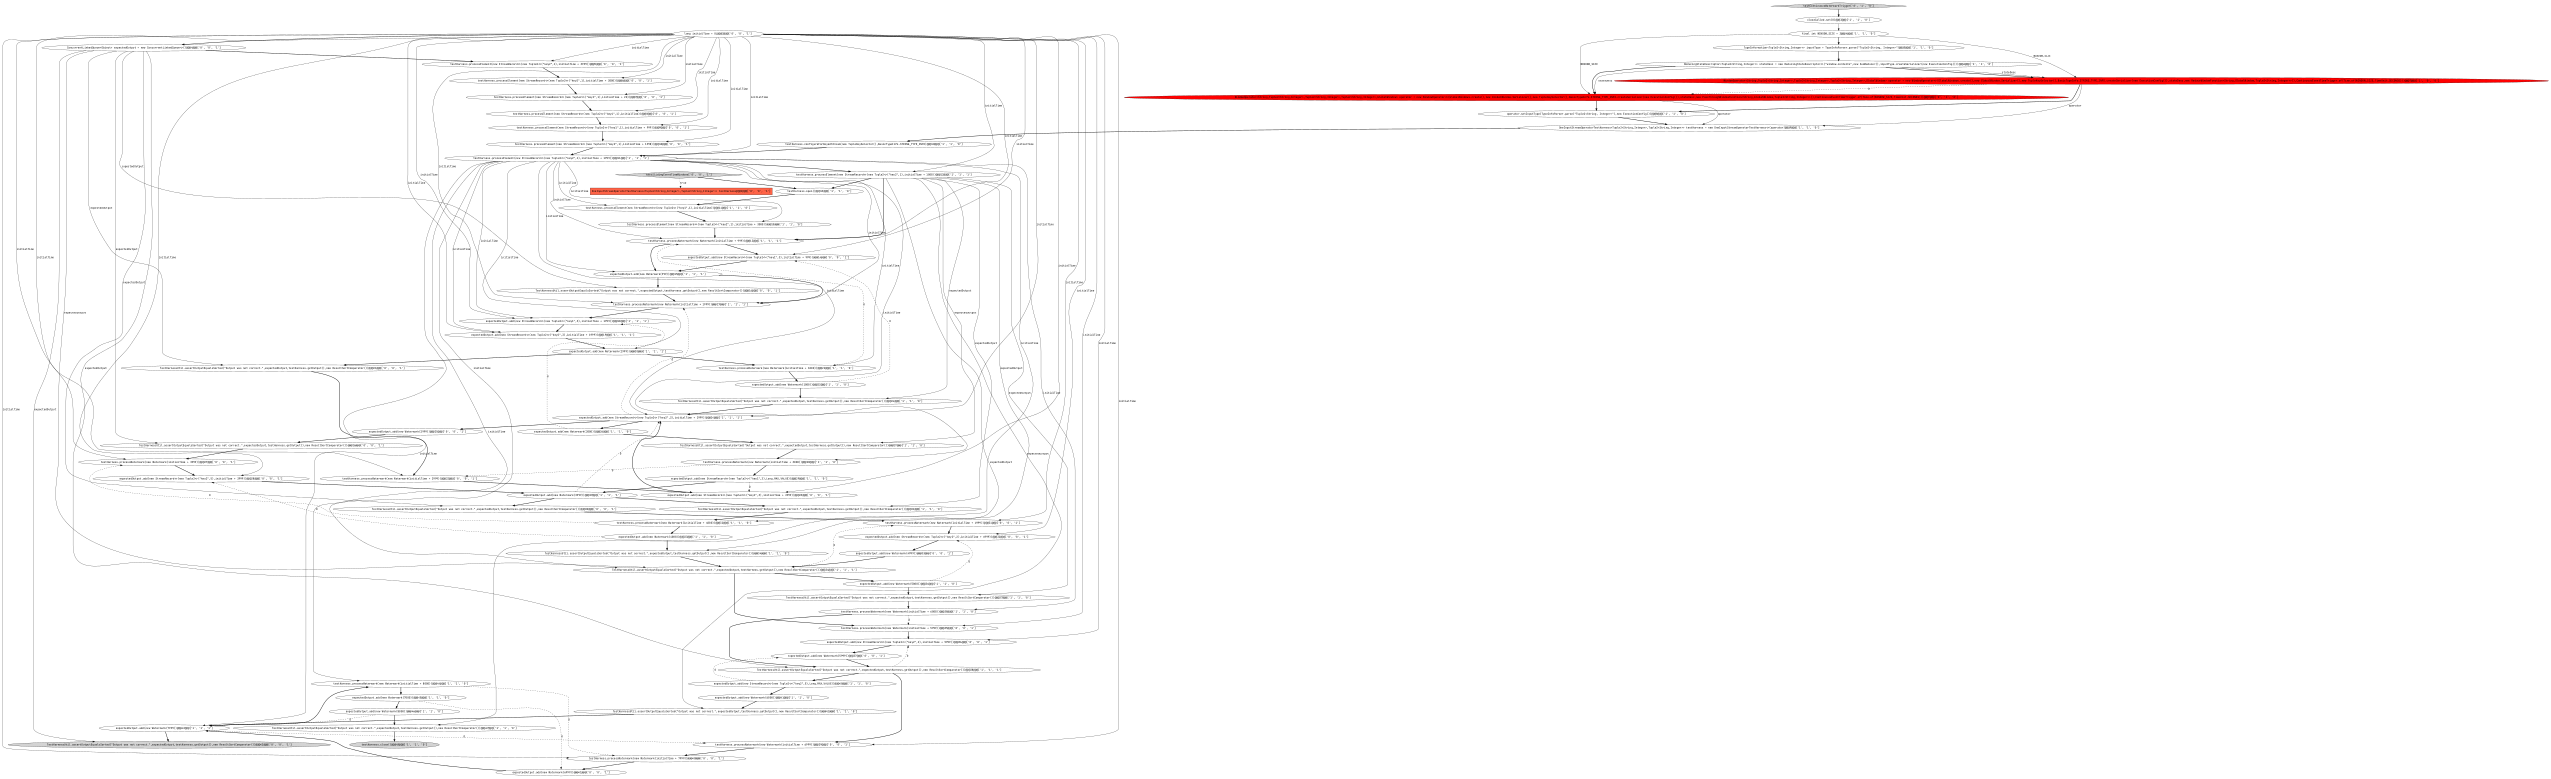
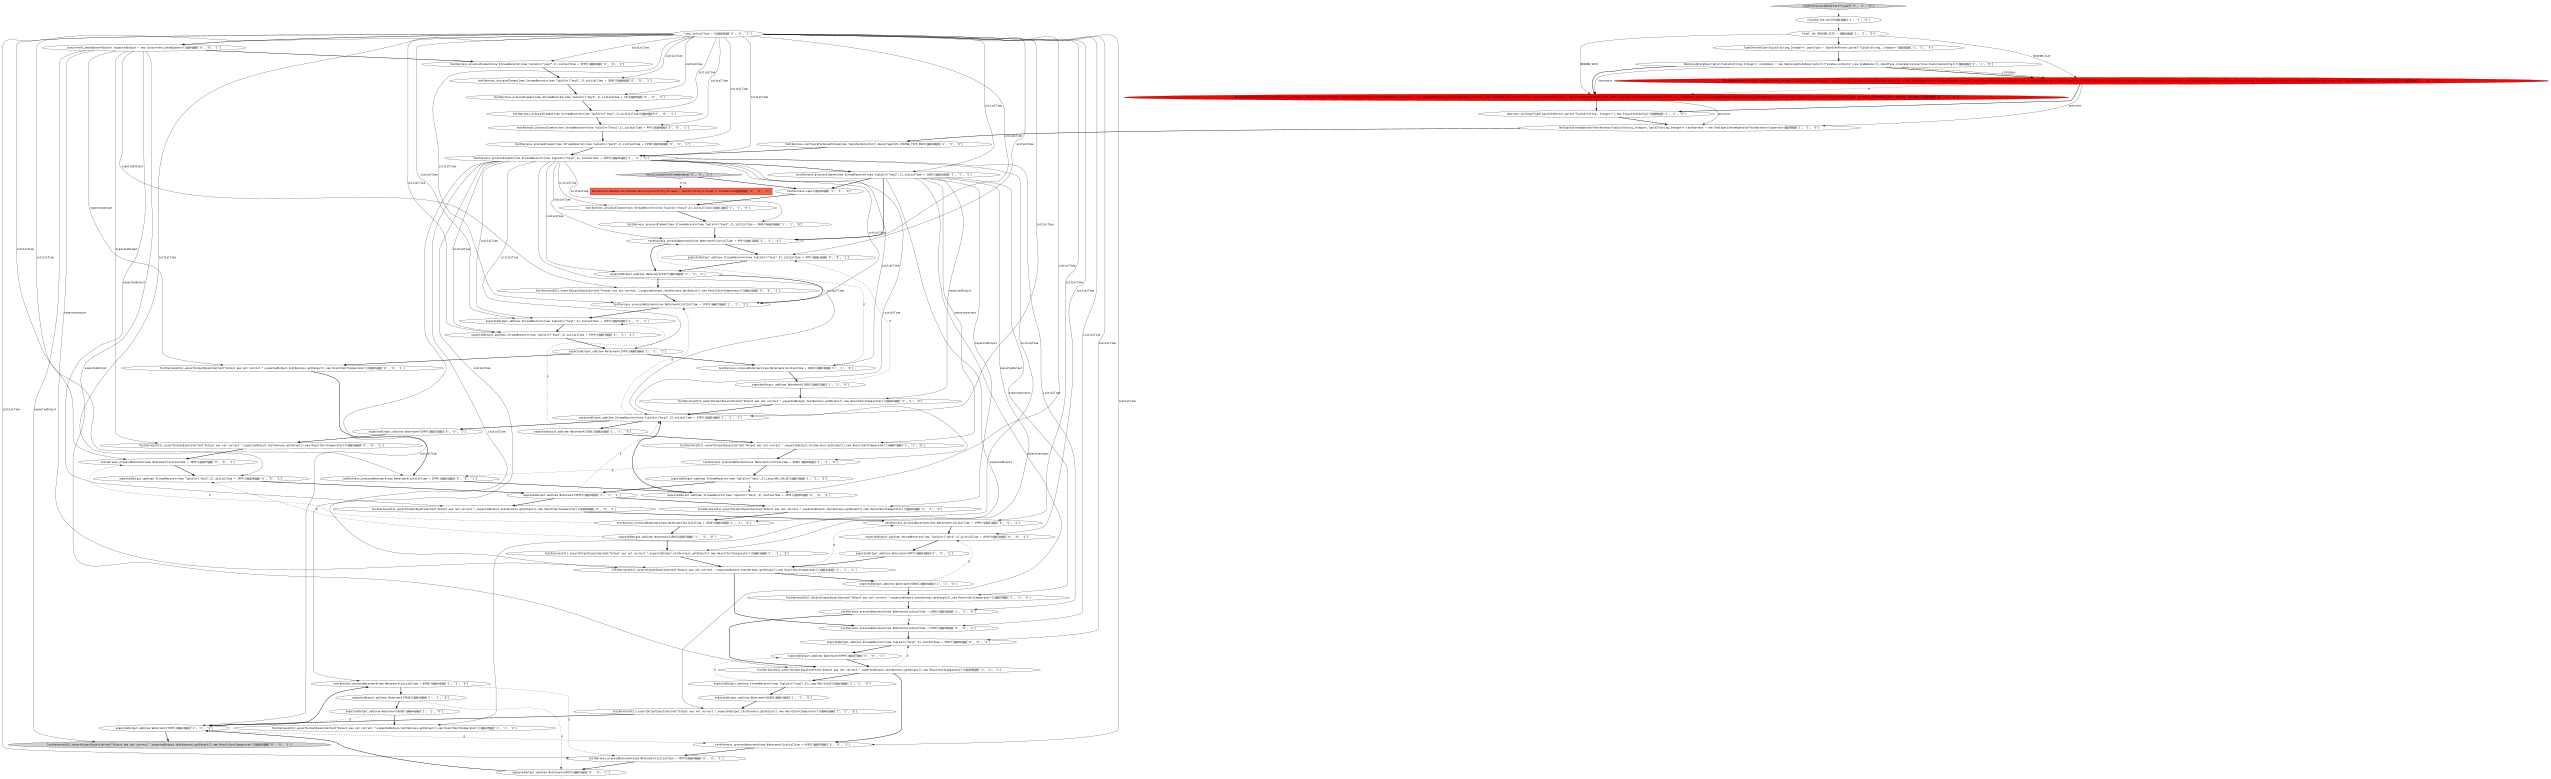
edge "testContinuousWatermarkTrigger['0', '1', '0']" -> "closeCalled.set(0)@@@3@@@['1', '1', '0']": style bold -> dashed
node "testHarness.close()@@@48@@@['1', '1', '0']": removed
